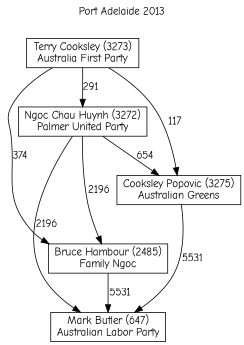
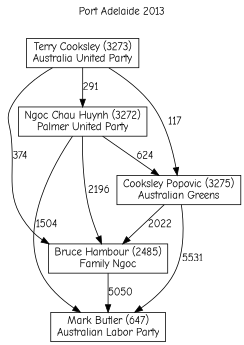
node "Terry Cooksley (3273) Australia First Party": label "Terry Cooksley (3273) Australia First Party" -> "Terry Cooksley (3273) Australia United Party"
edge "Ngoc Chau Huynh (3272) Palmer United Party" -> "Cooksley Popovic (3275) Australian Greens": label "654" -> "624"
edge "Cooksley Popovic (3275) Australian Greens" -> "Bruce Hambour (2485) Family Ngoc": added, label "2022"
edge "Ngoc Chau Huynh (3272) Palmer United Party" -> "Mark Butler (647) Australian Labor Party": label "2196" -> "1504"
edge "Bruce Hambour (2485) Family Ngoc" -> "Mark Butler (647) Australian Labor Party": label "5531" -> "5050"
